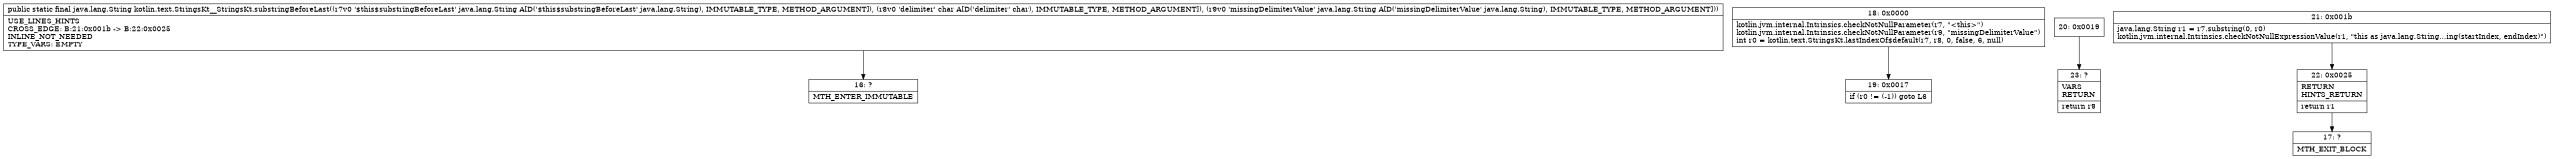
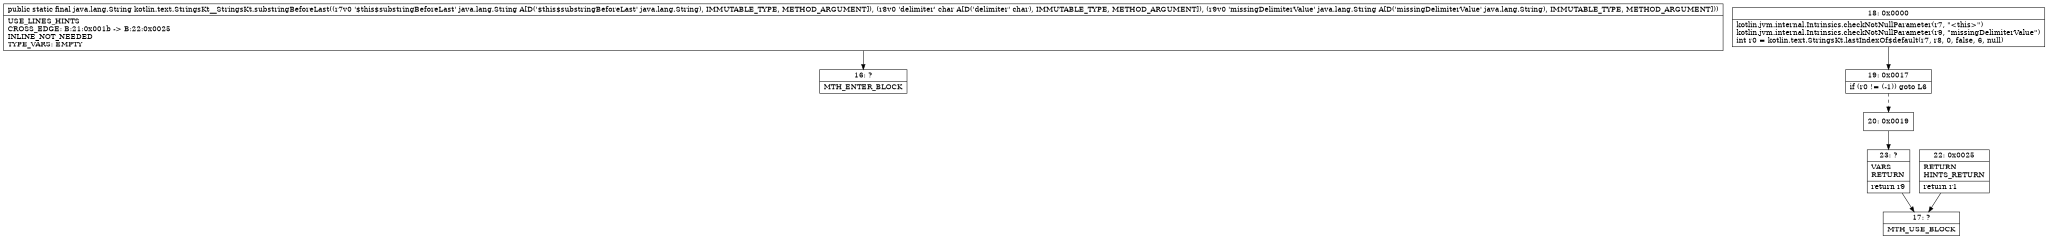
node "21: 0x001b": removed
node "16: ?": text "MTH_ENTER_IMMUTABLE" -> "MTH_ENTER_BLOCK"
edge "19: 0x0017" -> "20: 0x0019": added
node "17: ?": text "MTH_EXIT_BLOCK" -> "MTH_USE_BLOCK"
edge "23: ?" -> "17: ?": added
